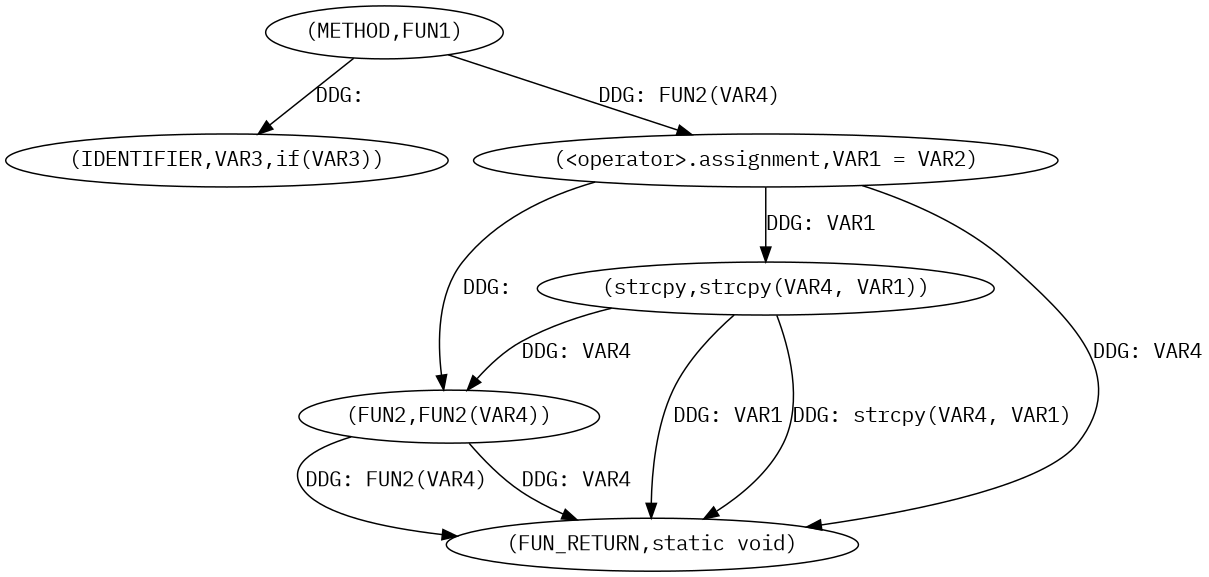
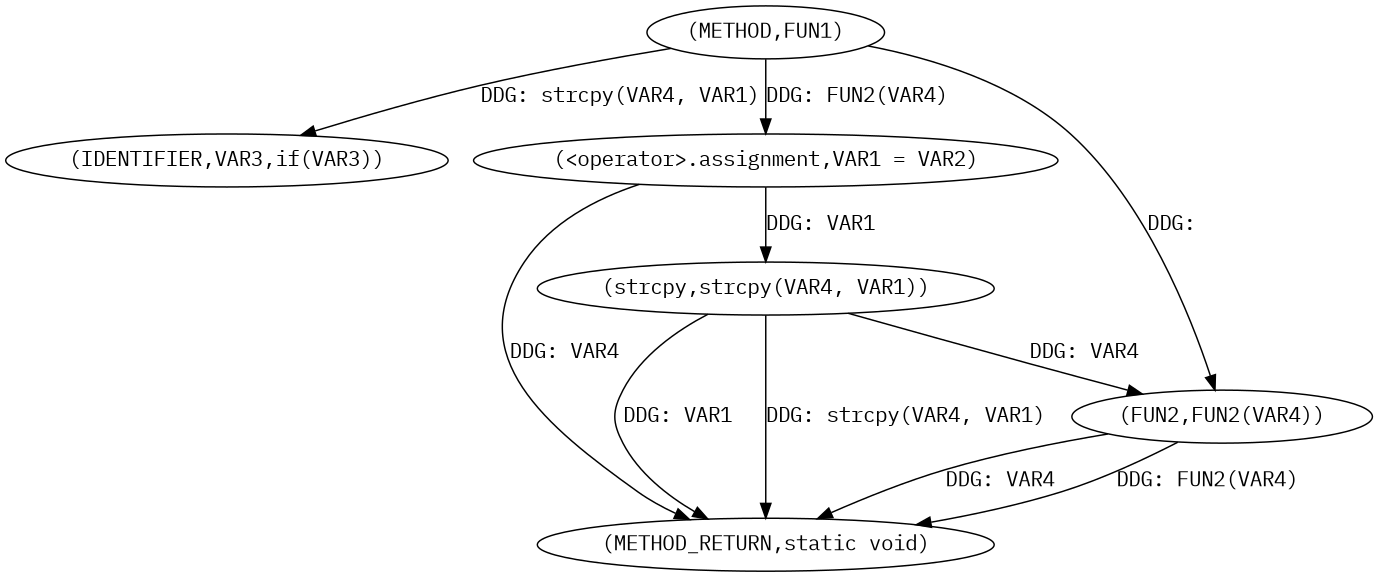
edge "(METHOD,FUN1)" -> "(IDENTIFIER,VAR3,if(VAR3))": label "DDG: " -> "DDG: strcpy(VAR4, VAR1)"
edge "(<operator>.assignment,VAR1 = VAR2)" -> "(FUN2,FUN2(VAR4))": now "(METHOD,FUN1)" -> "(FUN2,FUN2(VAR4))"
node "(FUN_RETURN,static void)": label "(FUN_RETURN,static void)" -> "(METHOD_RETURN,static void)"
